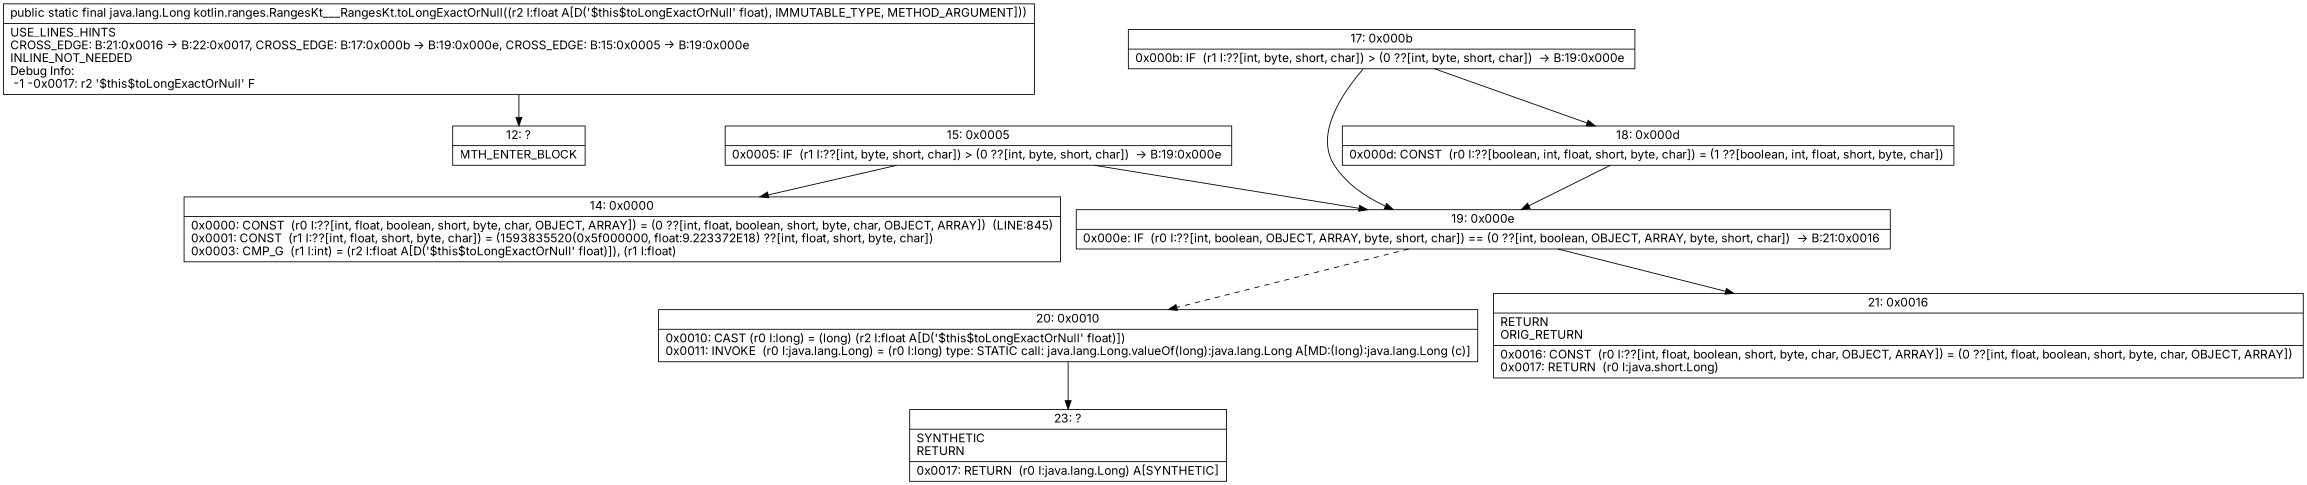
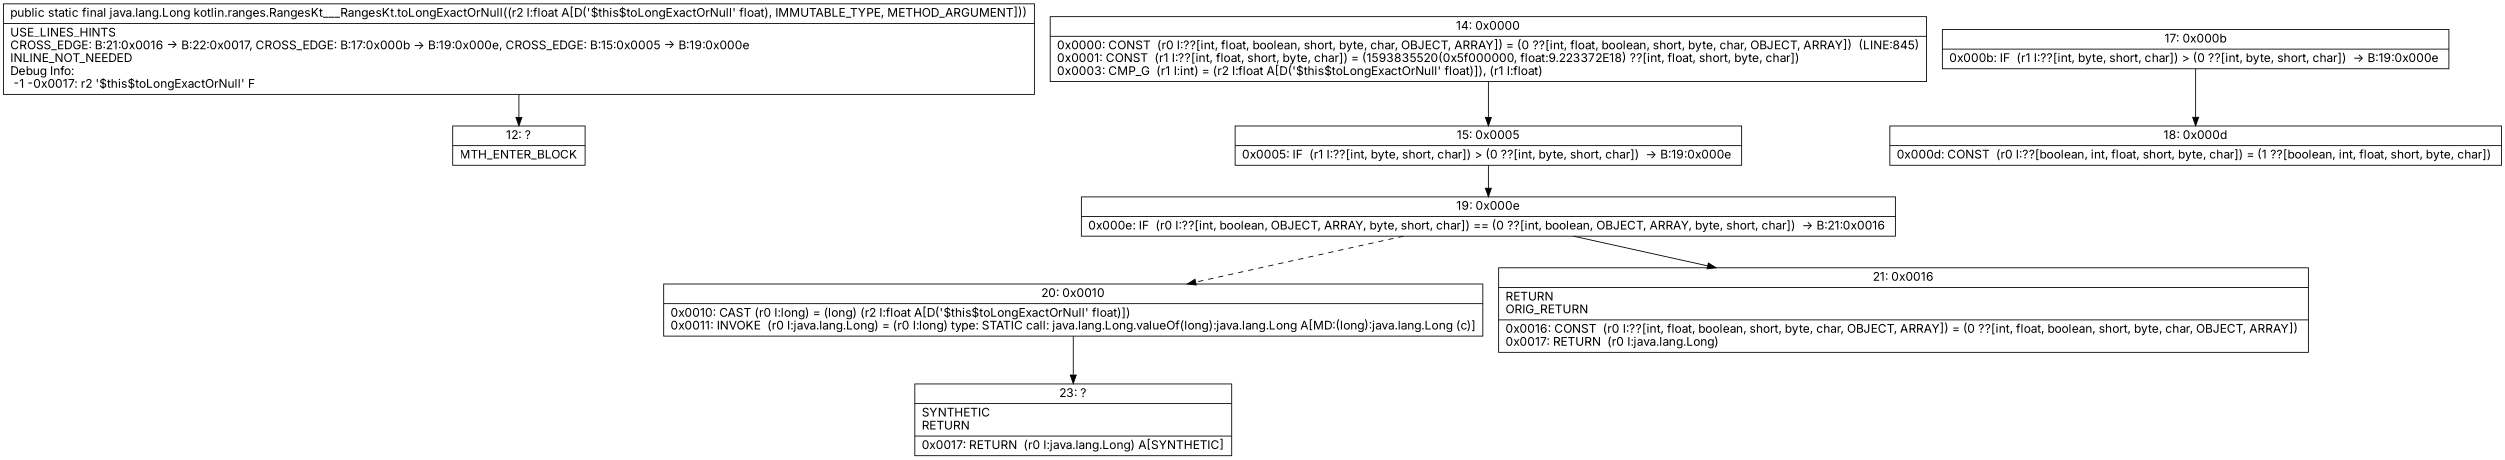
edge "17: 0x000b" -> "19: 0x000e": removed
edge "15: 0x0005" -> "14: 0x0000": reversed
edge "18: 0x000d" -> "19: 0x000e": removed
node "21: 0x0016": text "0x0017: RETURN  (r0 I:java.short.Long)" -> "0x0017: RETURN  (r0 I:java.lang.Long)"
